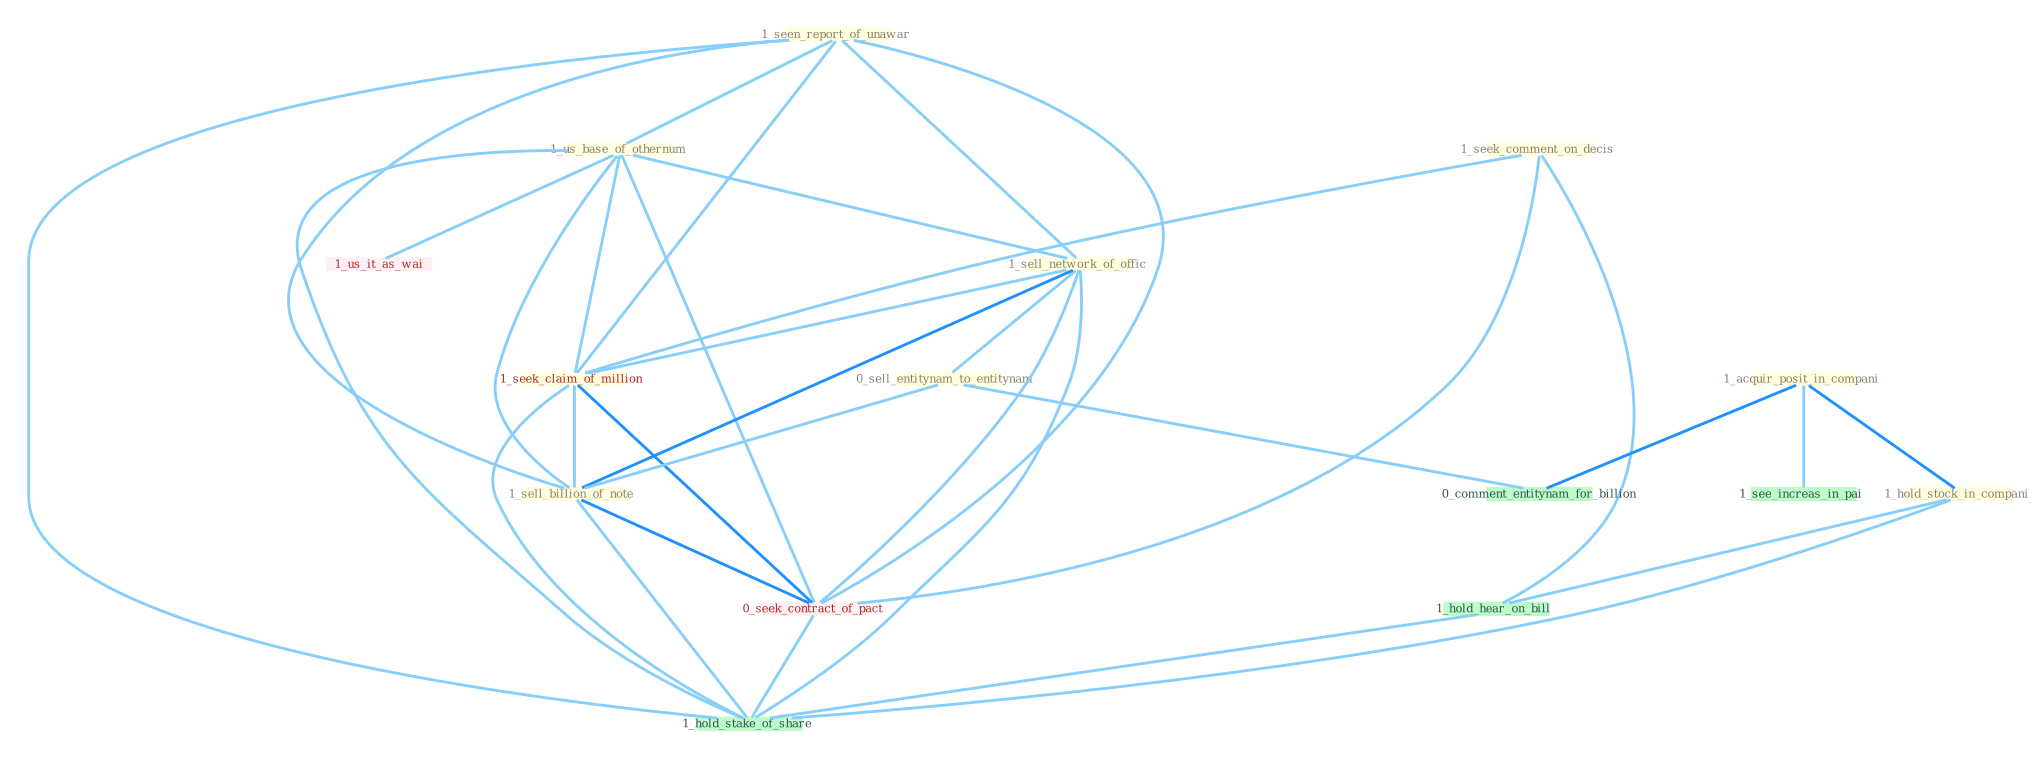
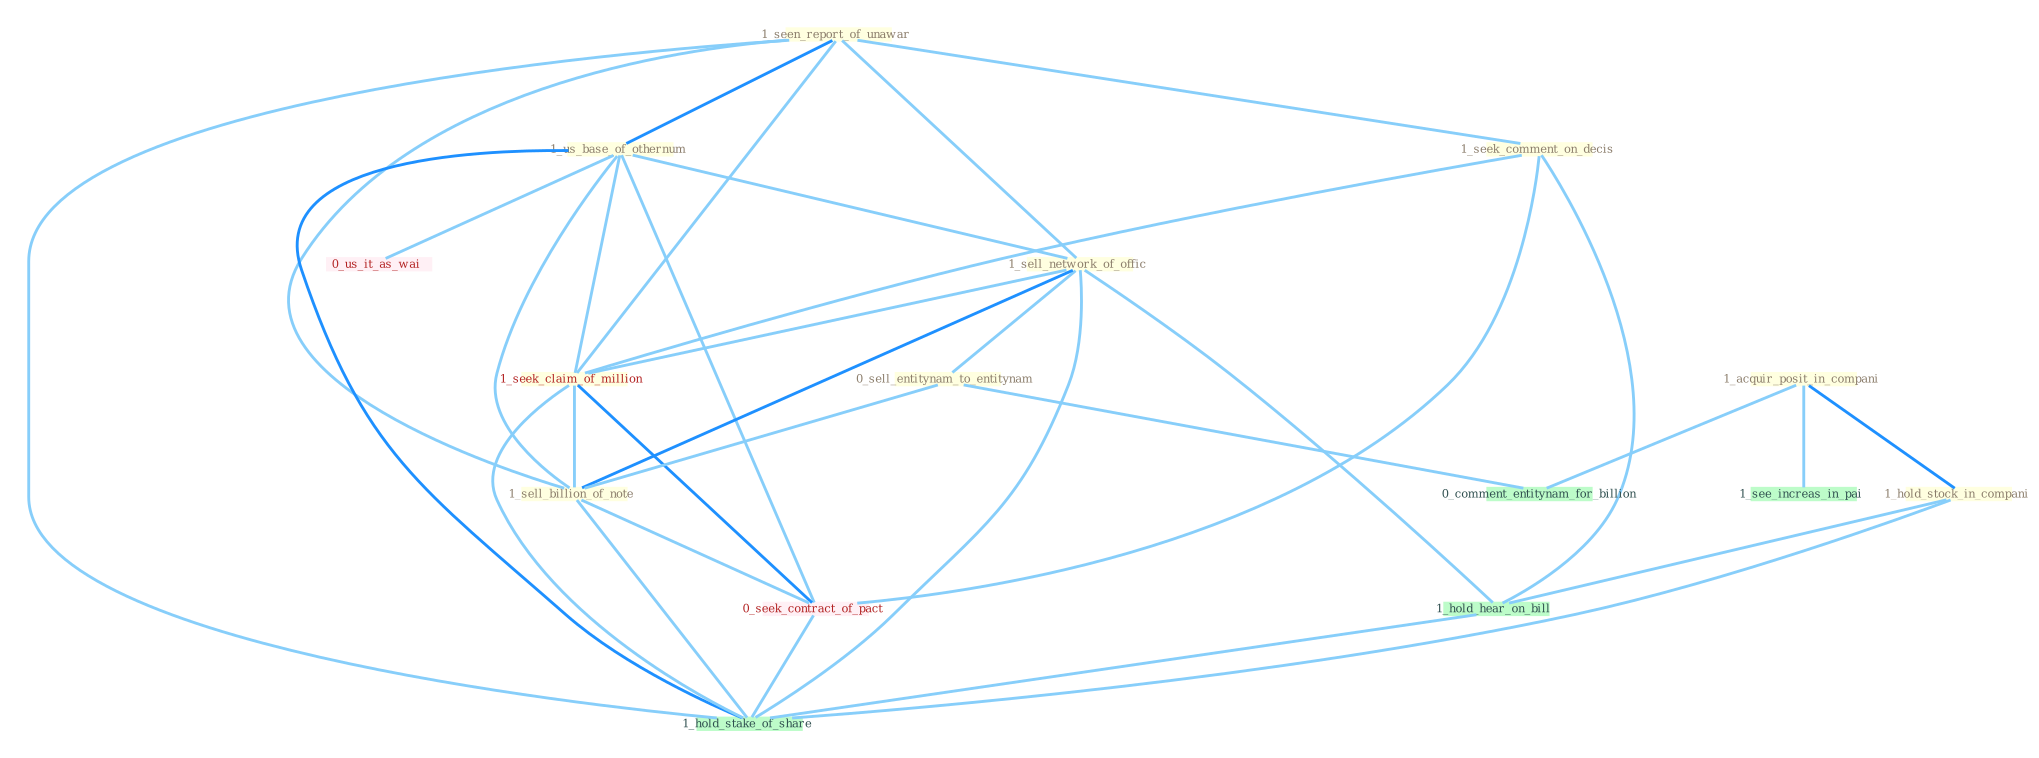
edge "1_seen_report_of_unawar" -- "1_us_base_of_othernum": color #87cefa -> #1e90ff
node "1_us_it_as_wai": label "1_us_it_as_wai" -> "0_us_it_as_wai"
edge "1_seen_report_of_unawar" -- "0_seek_contract_of_pact": now "1_seen_report_of_unawar" -- "1_seek_comment_on_decis"
edge "1_us_base_of_othernum" -- "1_hold_stake_of_share": color #87cefa -> #1e90ff
edge "1_acquir_posit_in_compani" -- "0_comment_entitynam_for_billion": color #1e90ff -> #87cefa
edge "1_sell_network_of_offic" -- "0_seek_contract_of_pact": now "1_sell_network_of_offic" -- "1_hold_hear_on_bill"
edge "1_sell_billion_of_note" -- "0_seek_contract_of_pact": color #1e90ff -> #87cefa
